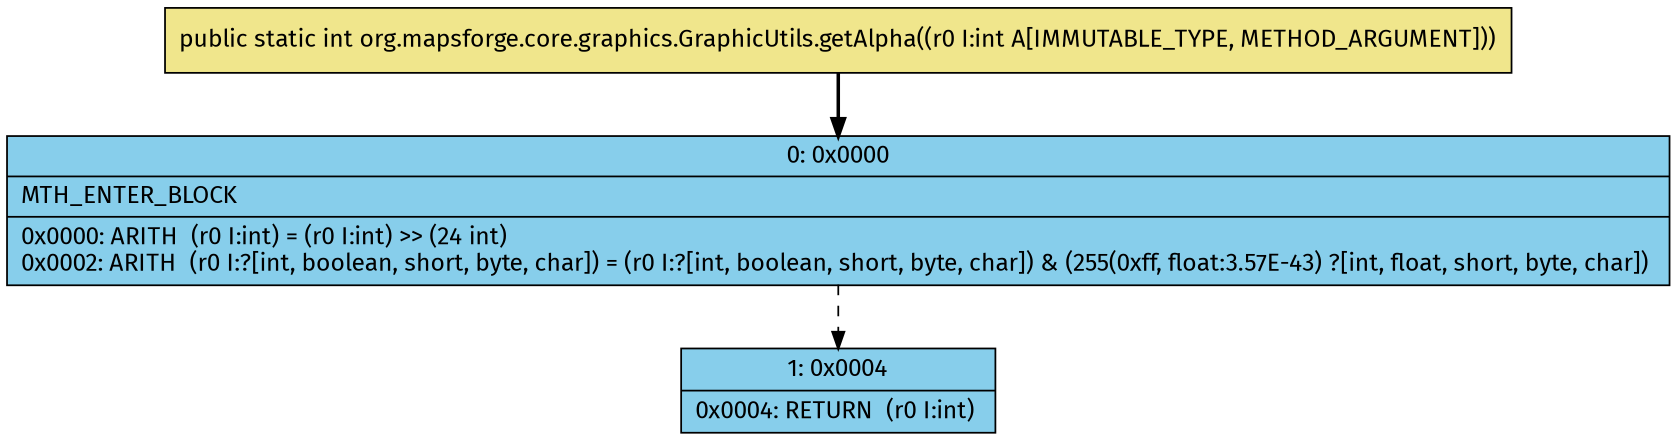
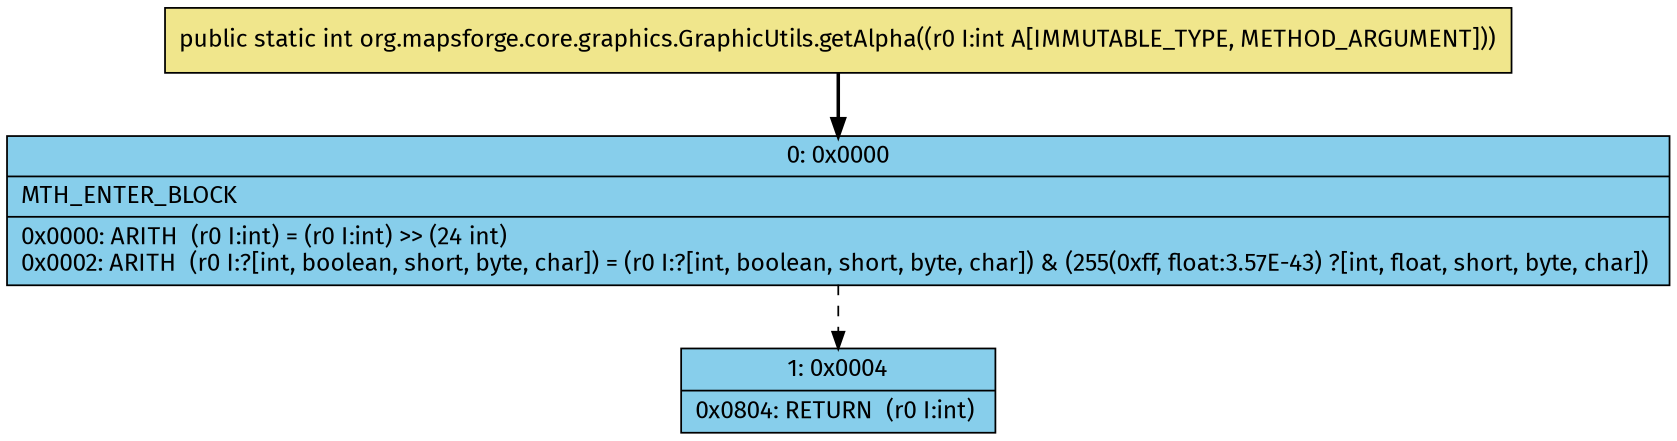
node "1: 0x0004": text "0x0004: RETURN  (r0 I:int)" -> "0x0804: RETURN  (r0 I:int)"
